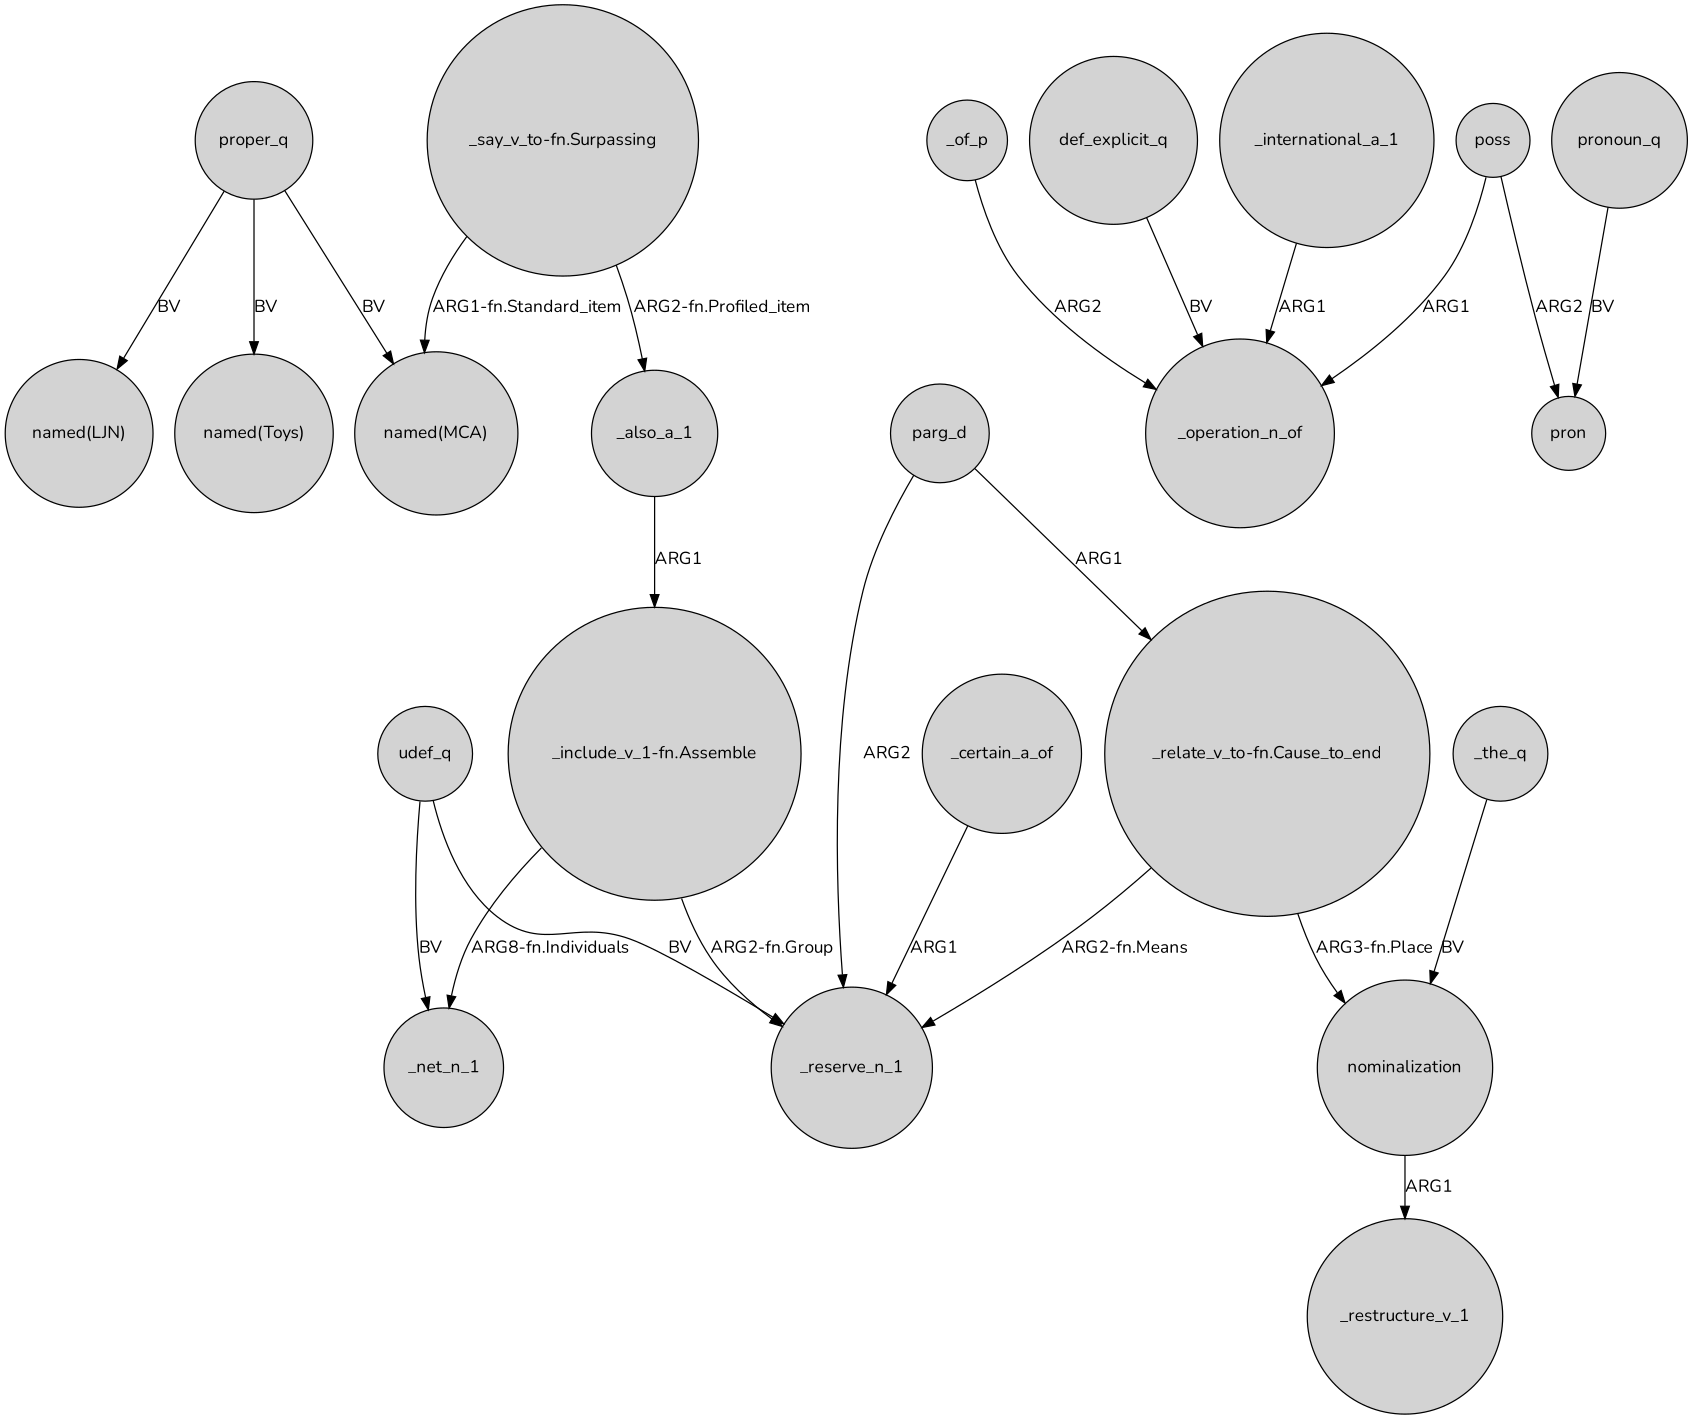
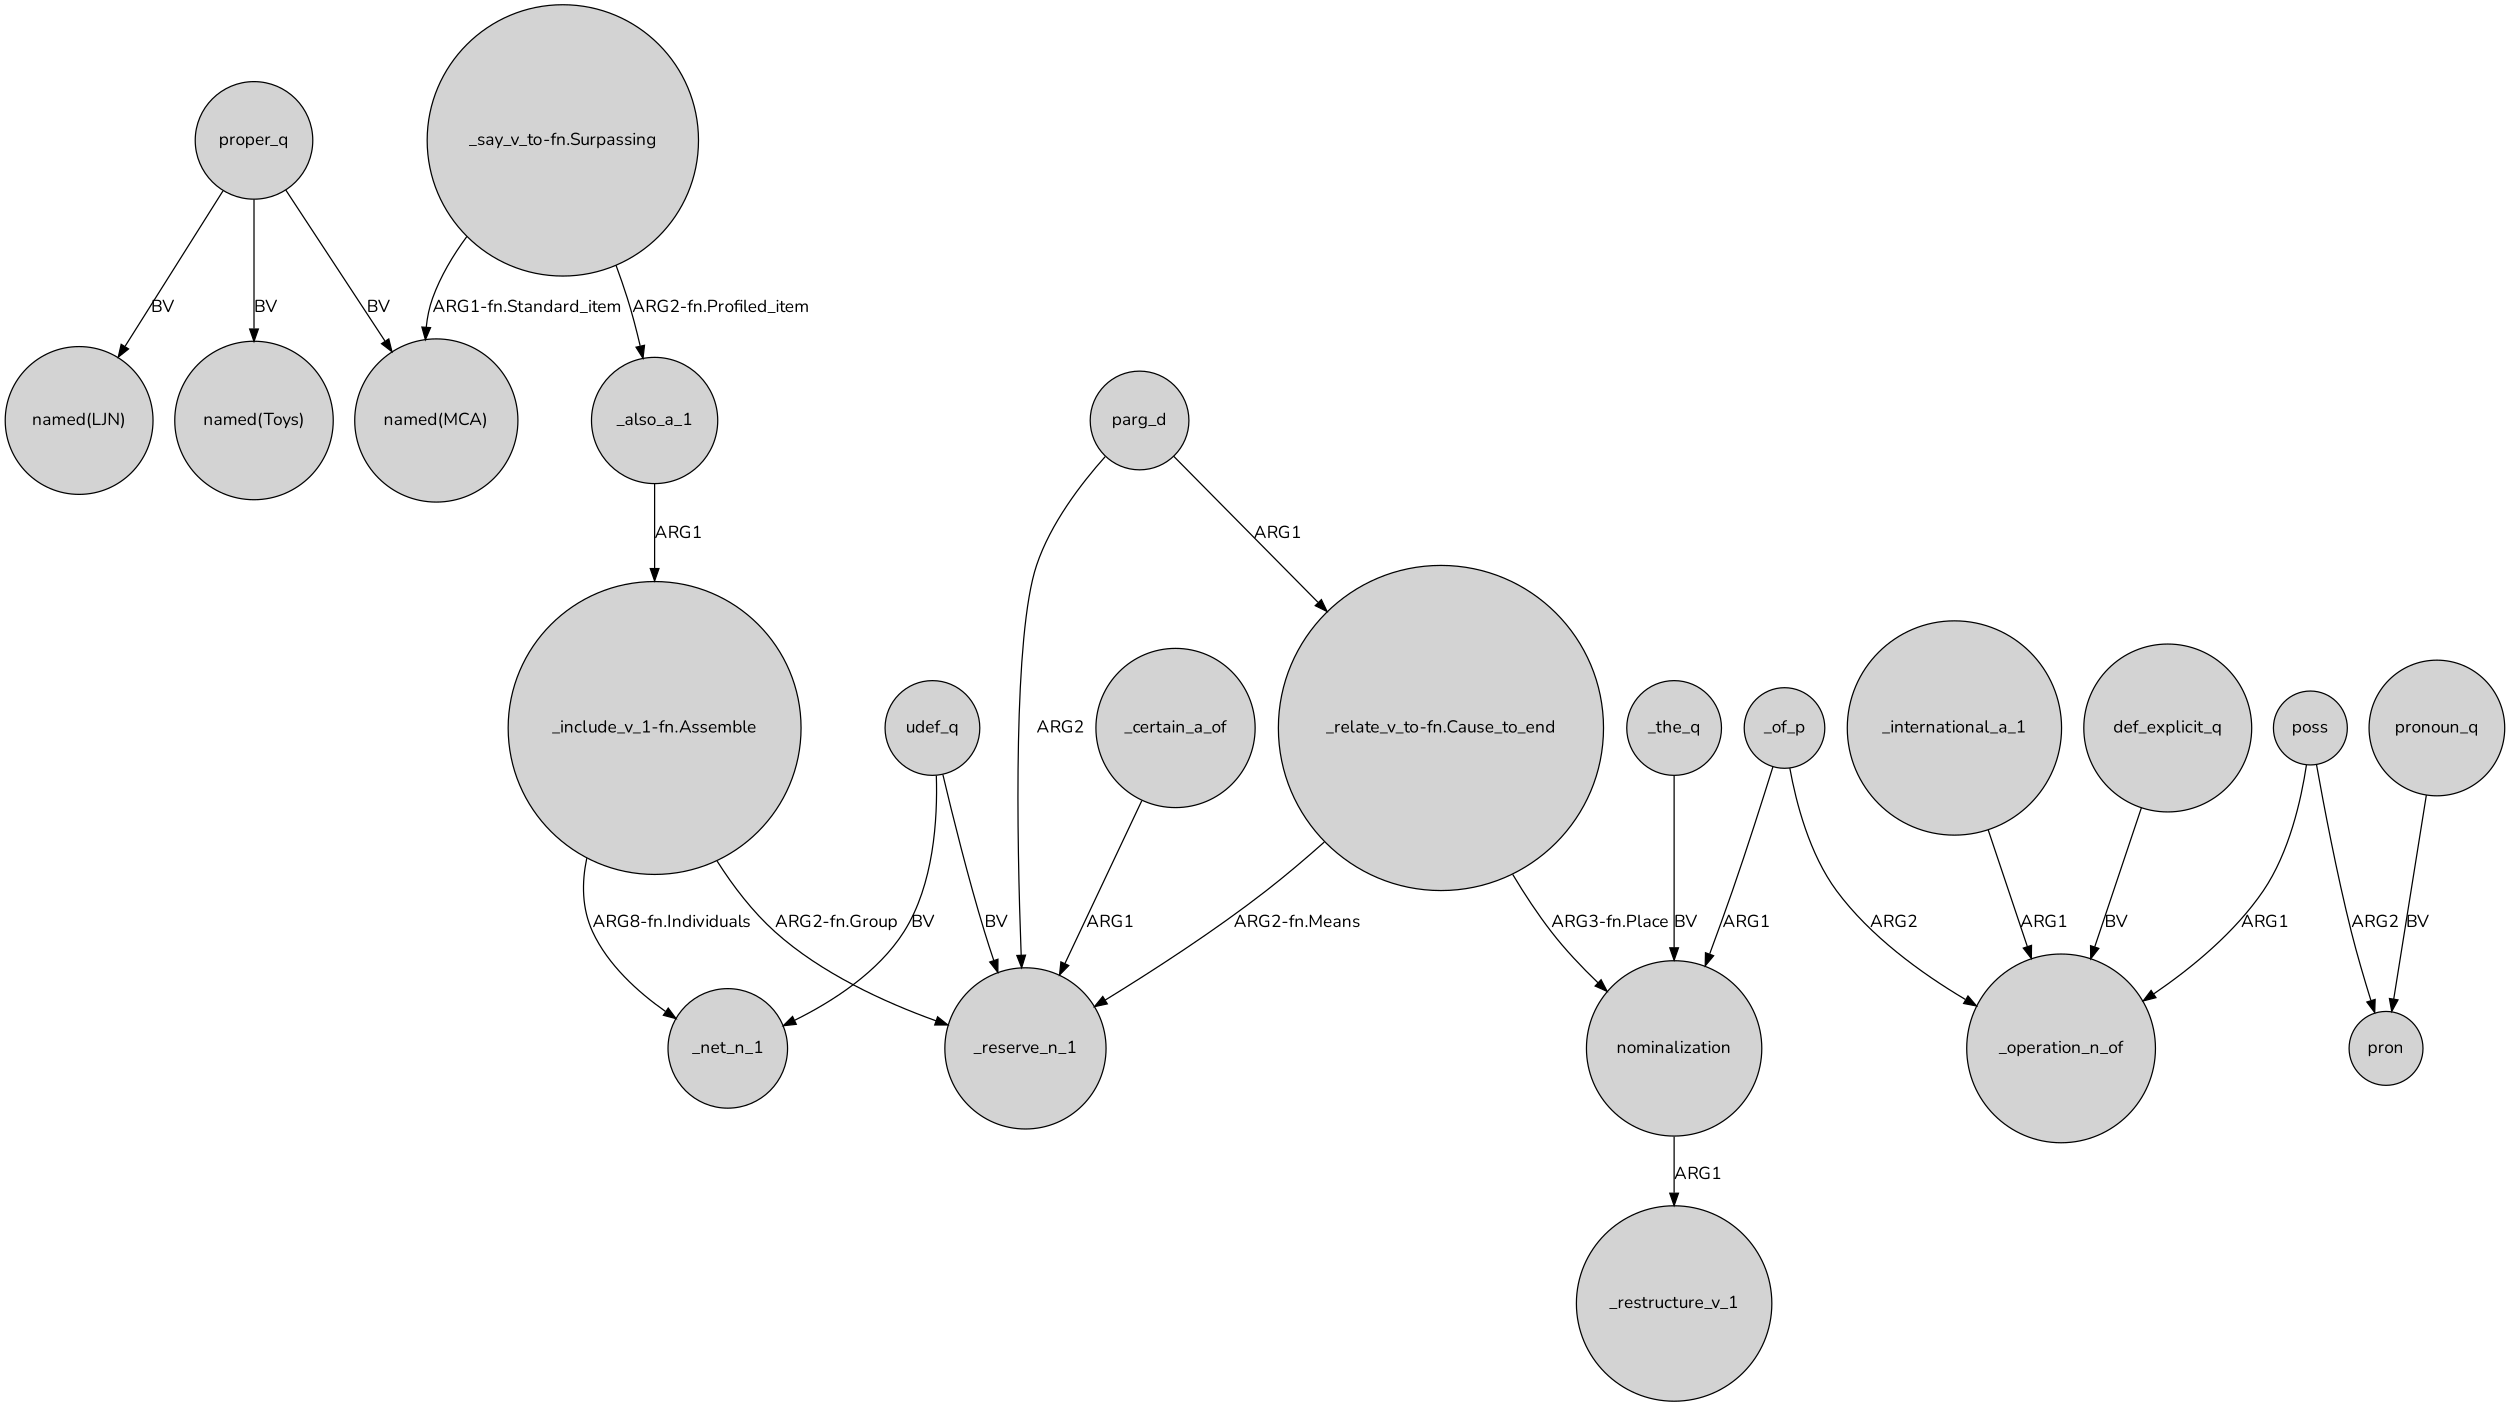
edge "_of_p" -> "nominalization": added, label "ARG1"
